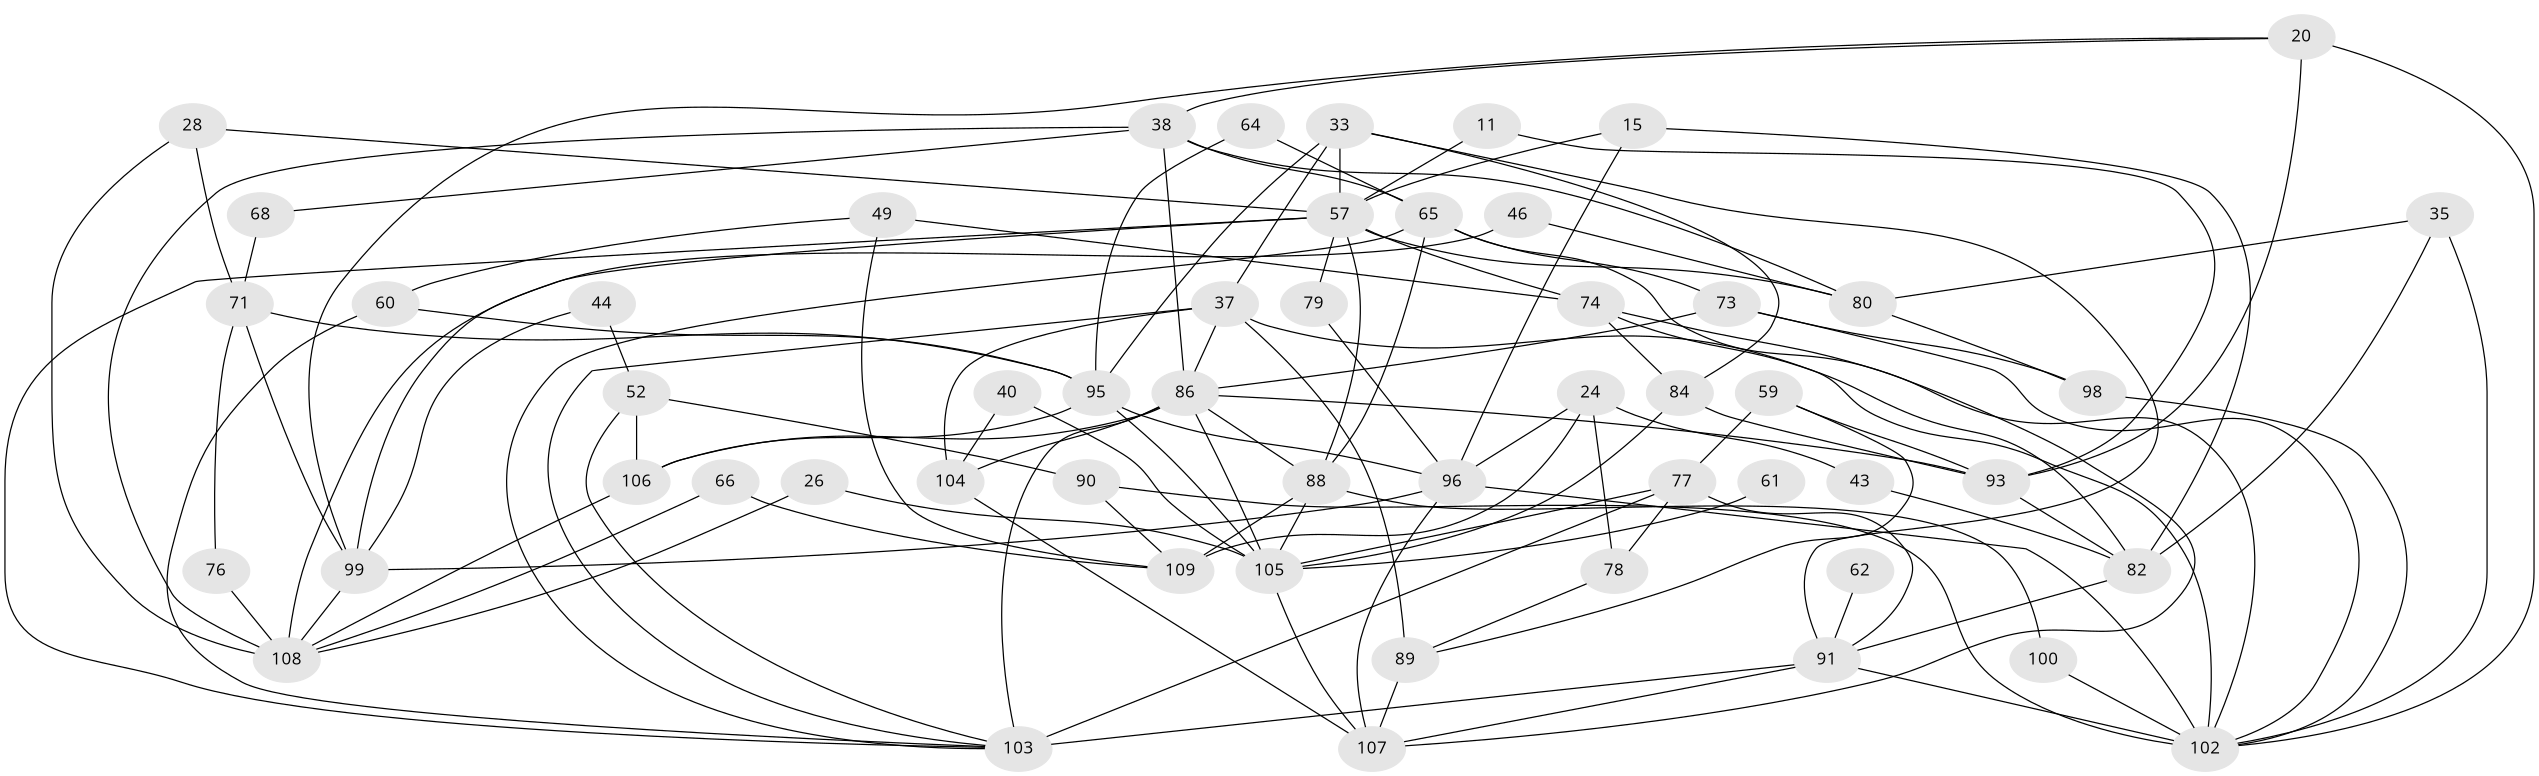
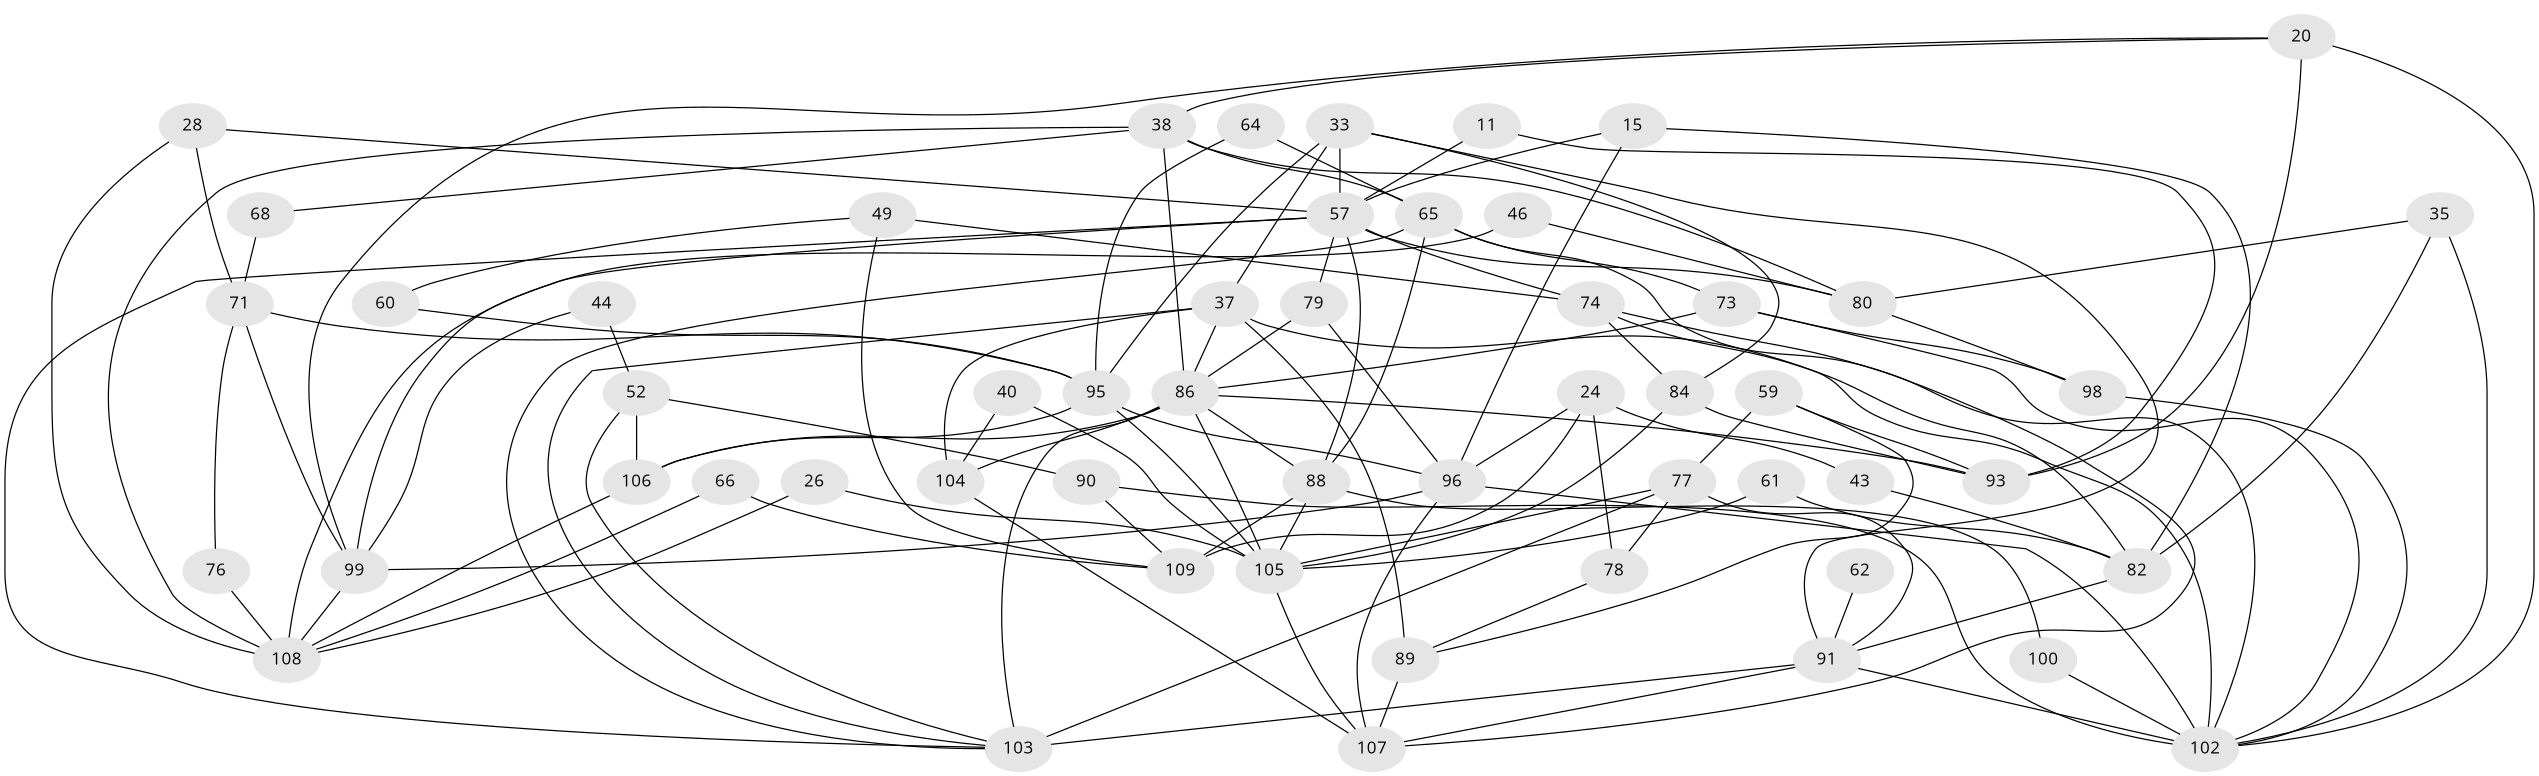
edge "79" -- "86": added
edge "93" -- "82": now "61" -- "82"
edge "60" -- "103": removed
